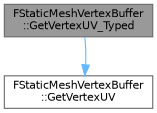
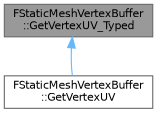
edge "FStaticMeshVertexBuffer ::GetVertexUV_Typed" -> "FStaticMeshVertexBuffer ::GetVertexUV": reversed
